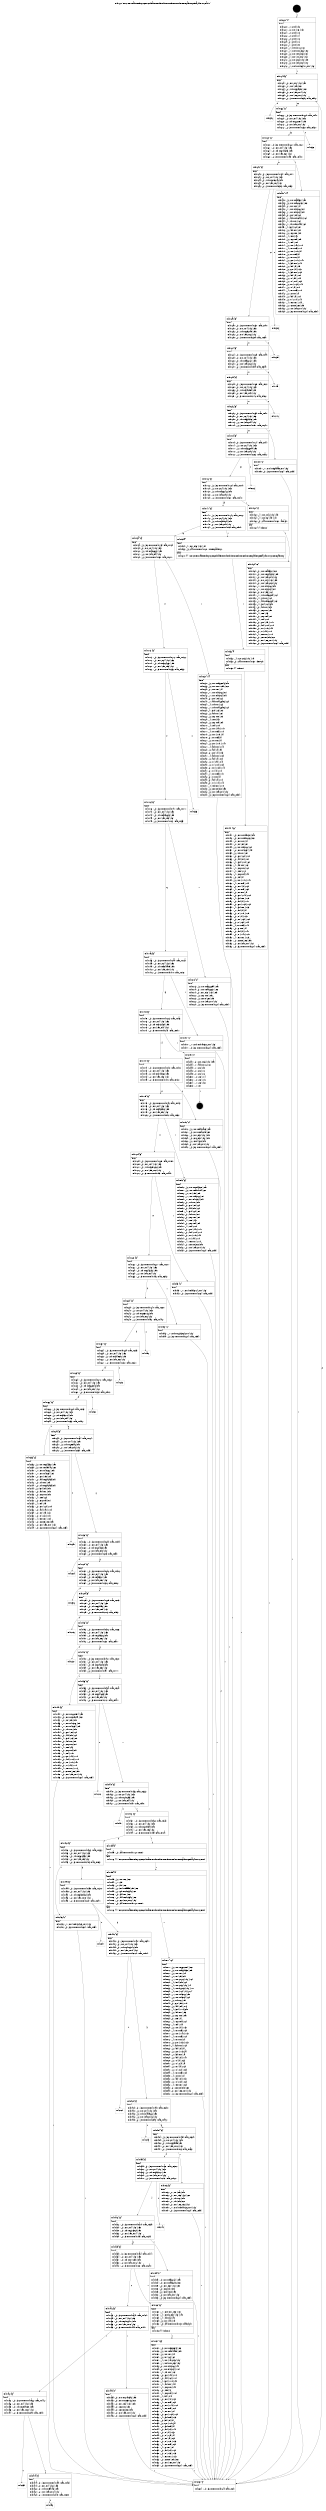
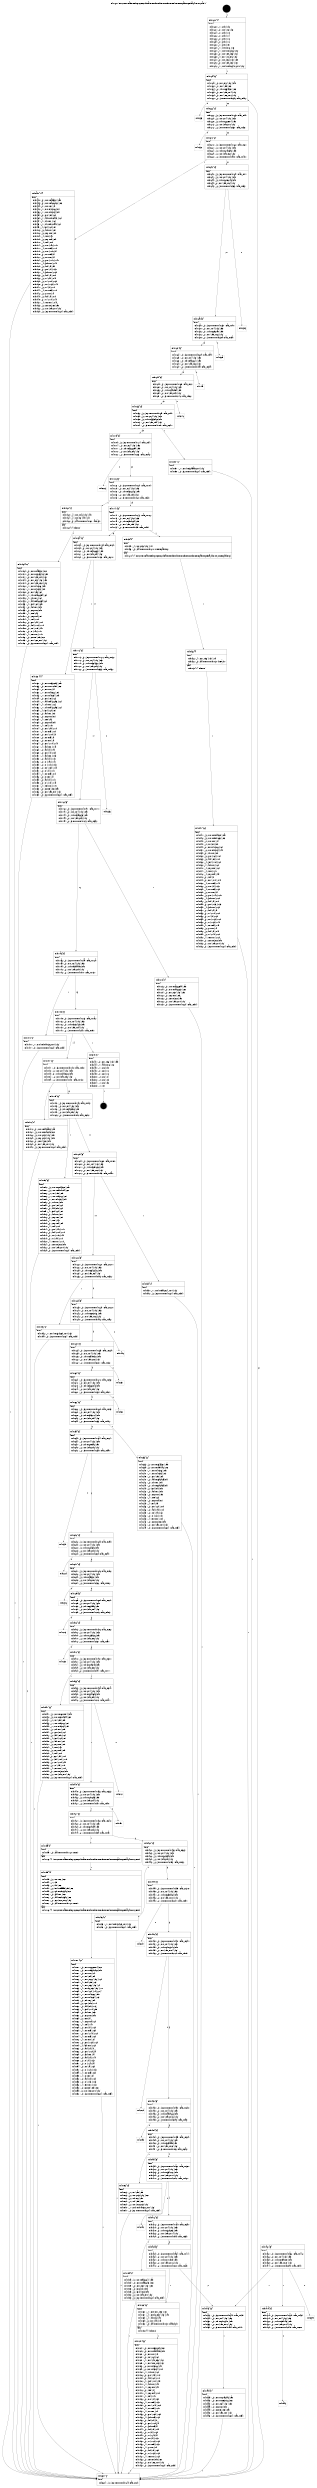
edge "0x401a48 [25]" -> "0x401a61 [25]": reversed
